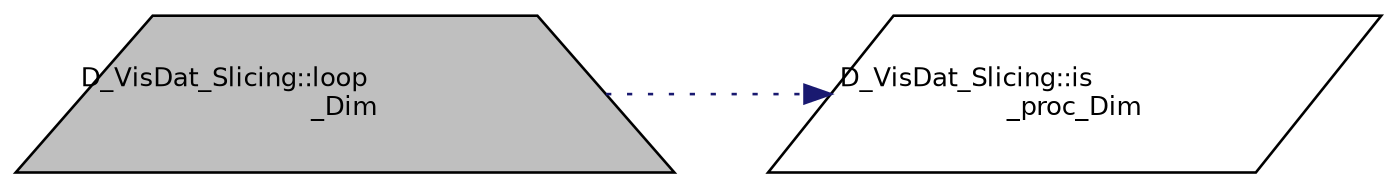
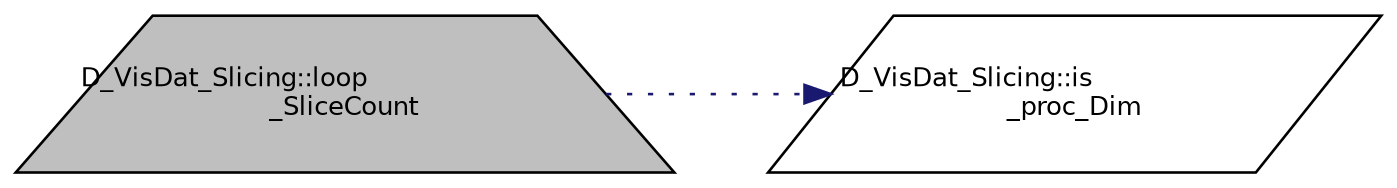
node "D_VisDat_Slicing::loop _Dim": label "D_VisDat_Slicing::loop _Dim" -> "D_VisDat_Slicing::loop _SliceCount"
